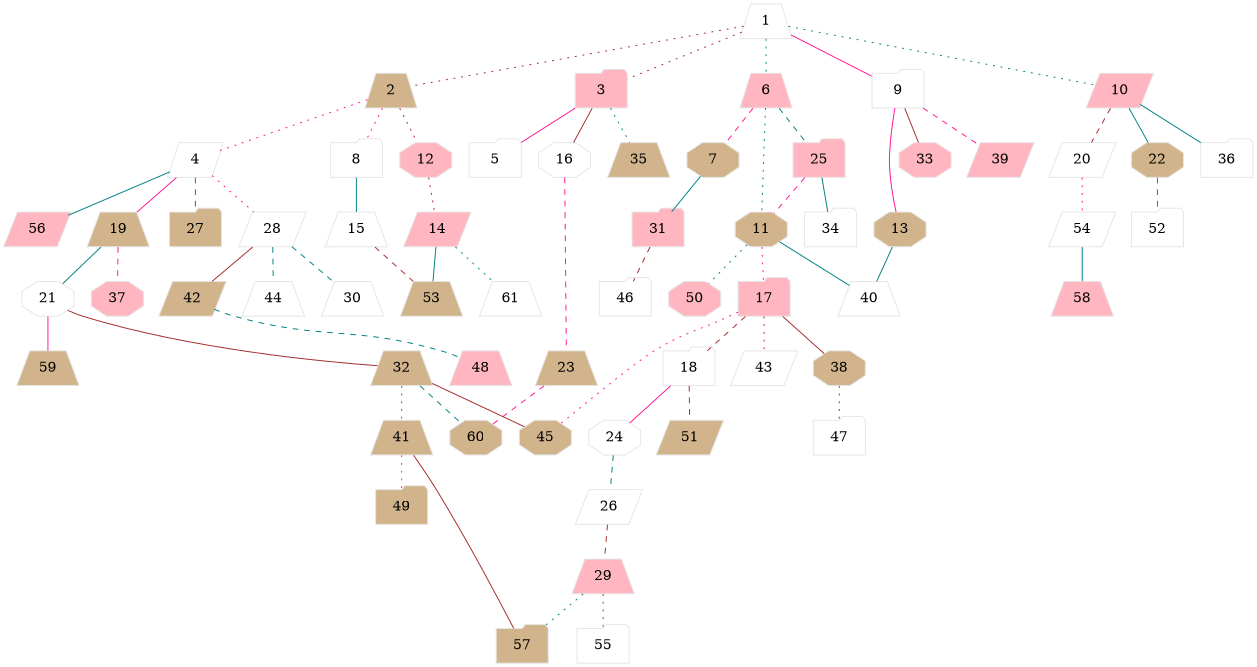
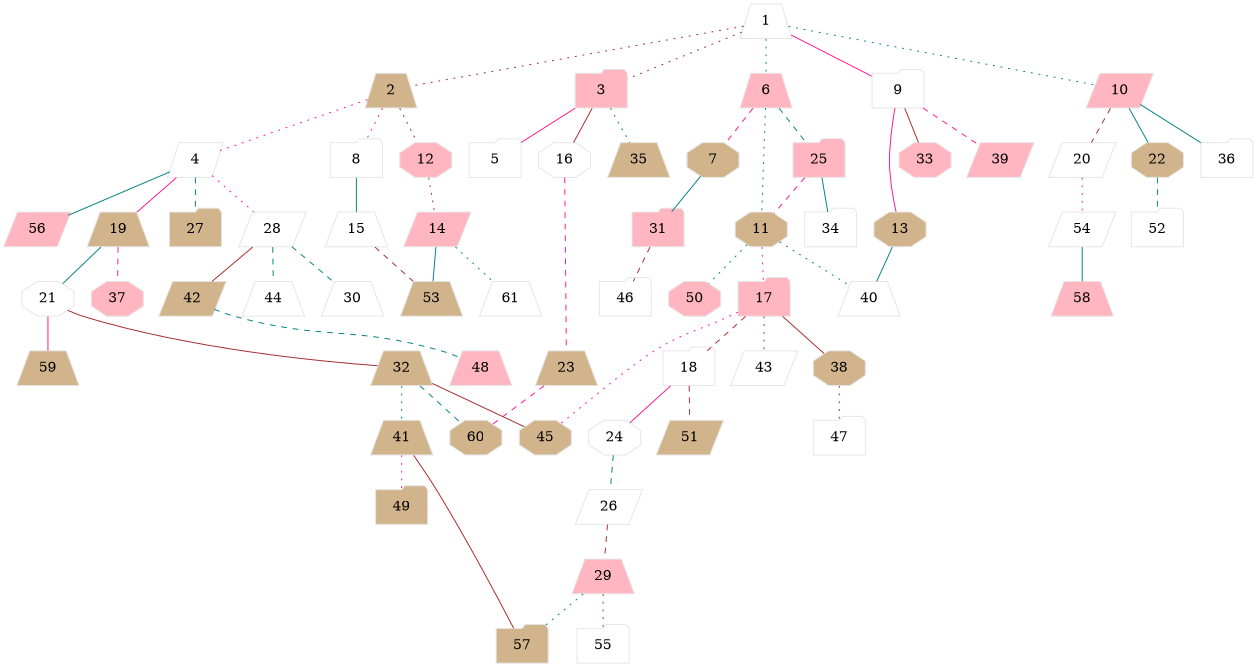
edge "11" -- "40": style solid -> dotted
